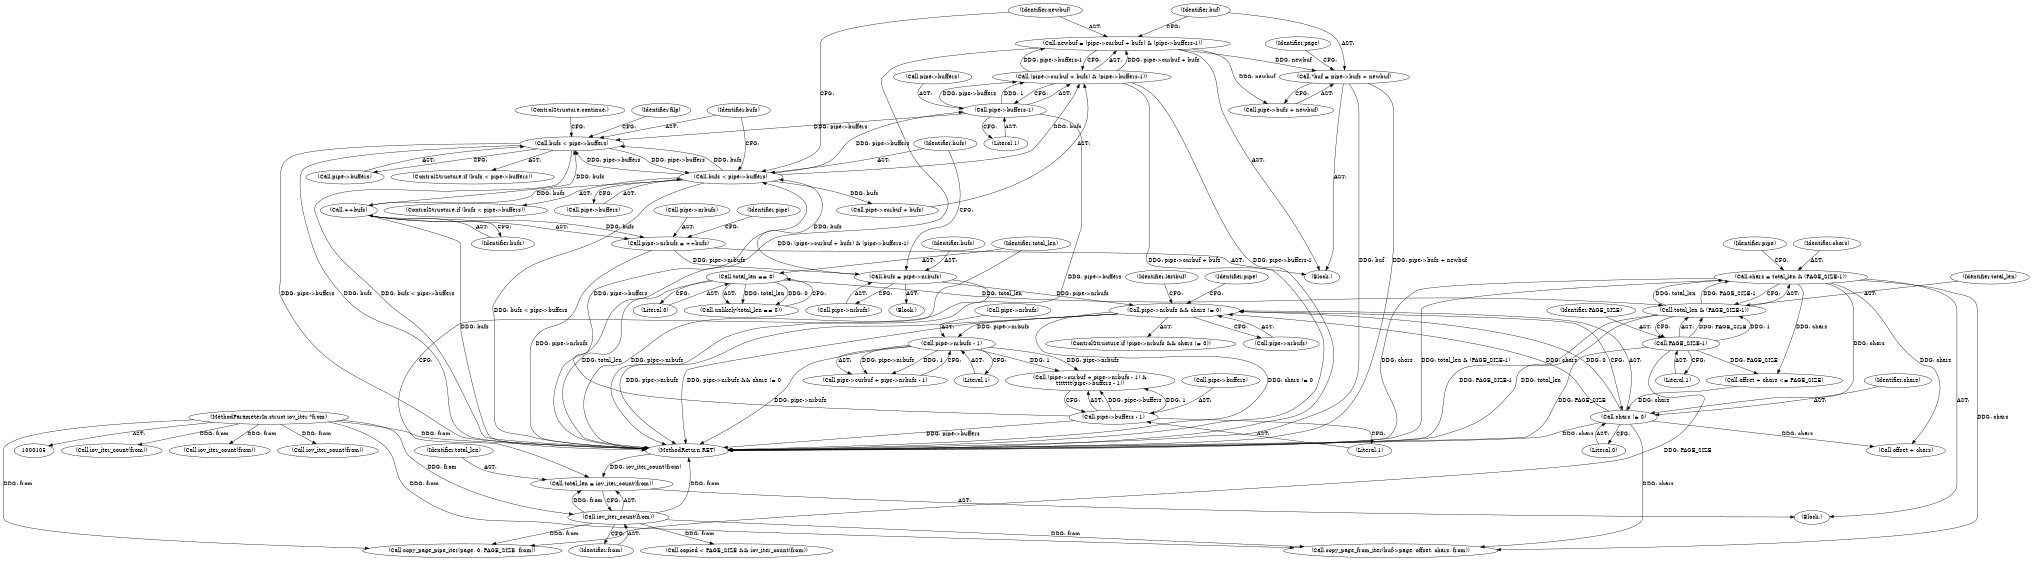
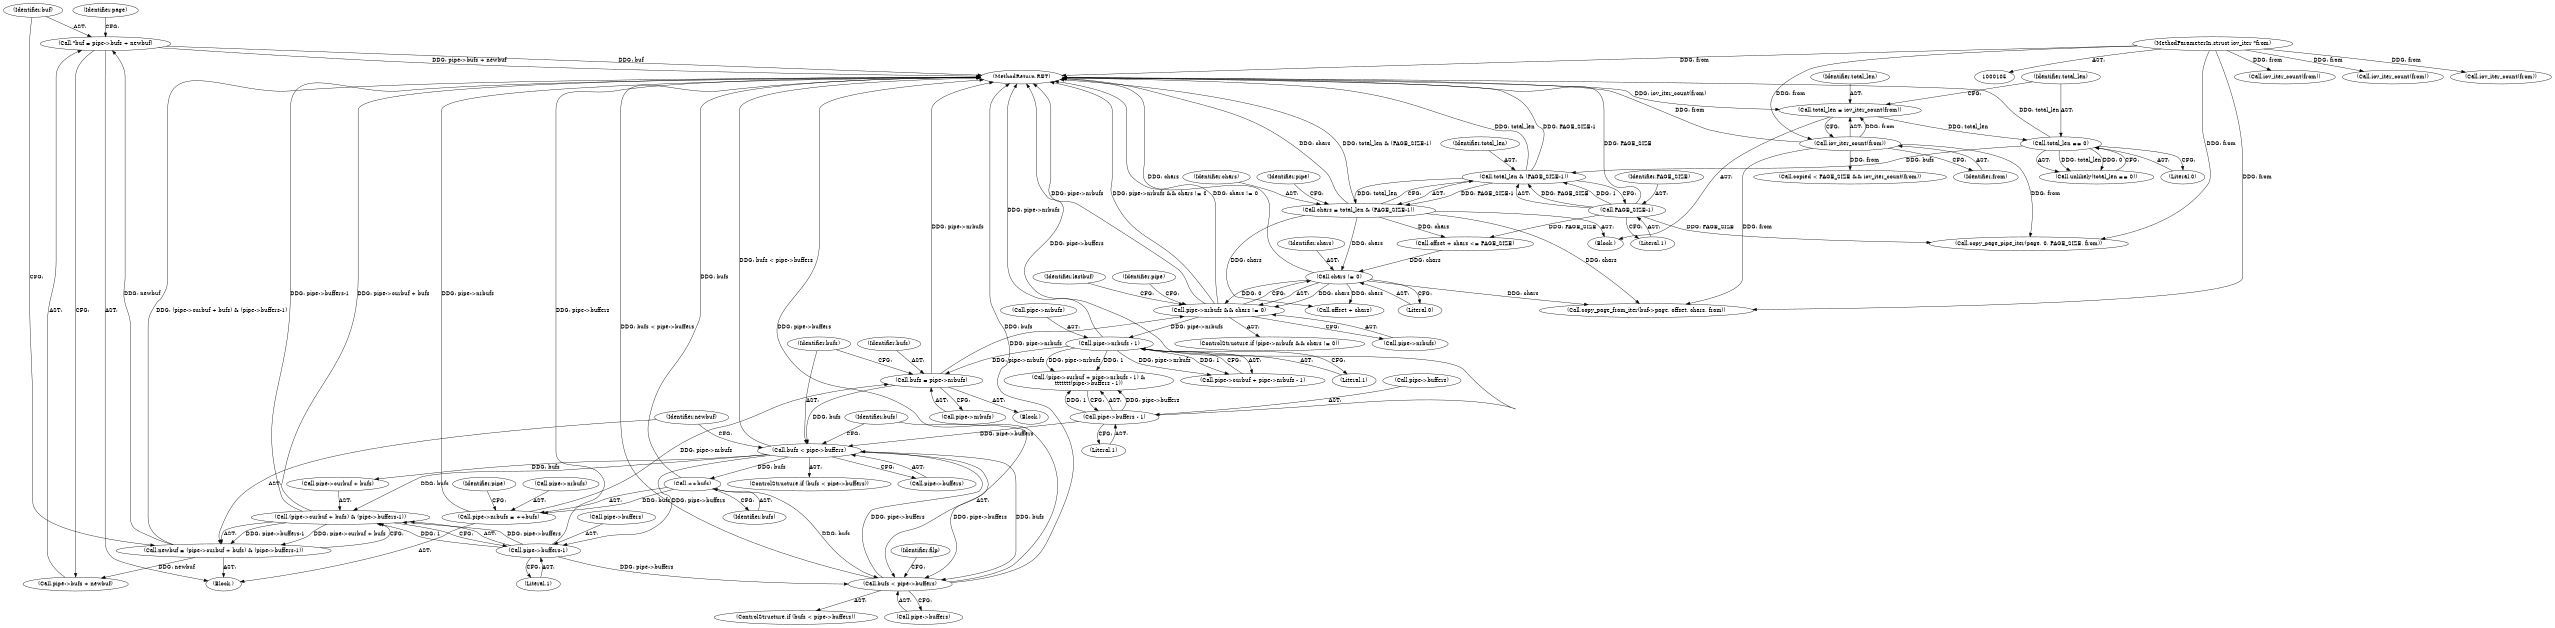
node "(ControlStructure,continue;)": removed
edge "(Call,total_len = iov_iter_count(from))" -> "(Call,total_len == 0)": added, label "DDG: total_len"
edge "(Call,total_len == 0)" -> "(Call,total_len & (PAGE_SIZE-1))": label "DDG: total_len" -> "DDG: bufs"
edge "(Call,pipe->nrbufs - 1)" -> "(Call,bufs = pipe->nrbufs)": added, label "DDG: pipe->nrbufs"
